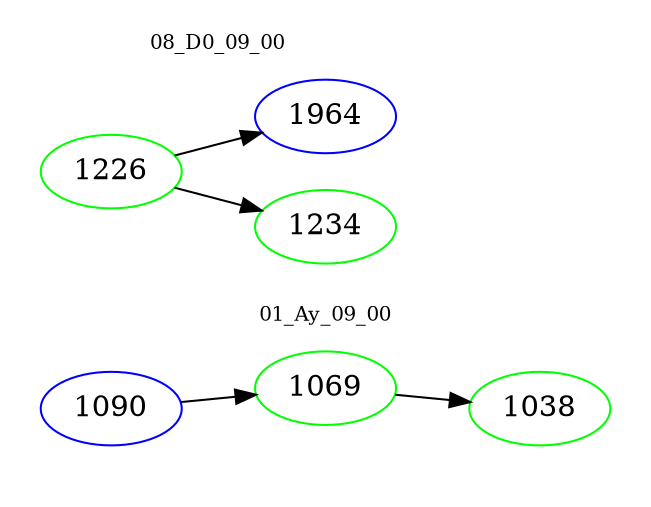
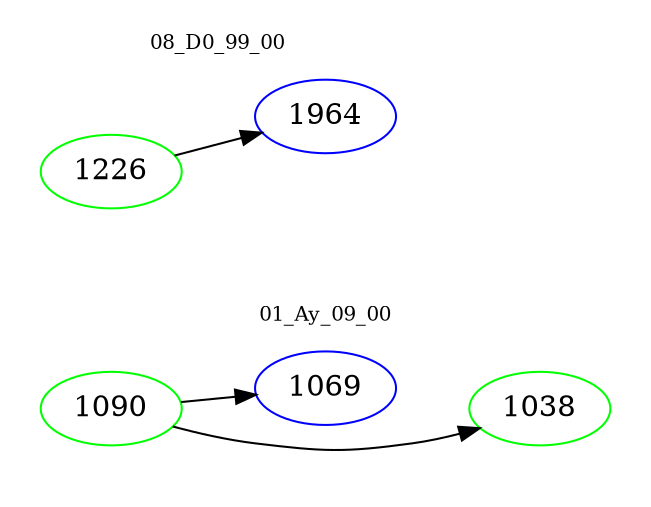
cluster "08_D0_09_00": label "08_D0_09_00" -> "08_D0_99_00"
node "1234": removed
node "1069": color green -> blue
edge "1069" -> "1038": now "1090" -> "1038"
node "1090": color blue -> green
